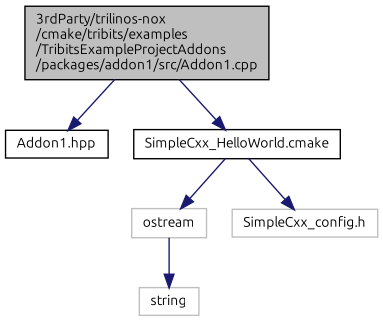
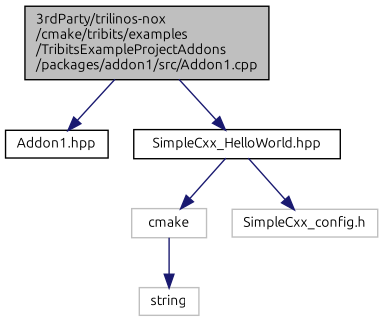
node "SimpleCxx_HelloWorld.cmake": label "SimpleCxx_HelloWorld.cmake" -> "SimpleCxx_HelloWorld.hpp"
node "ostream": label "ostream" -> "cmake"
